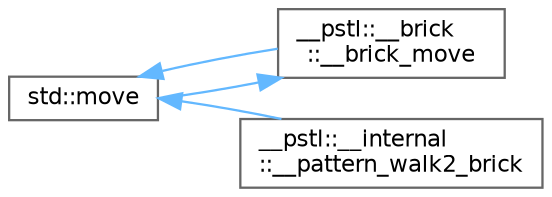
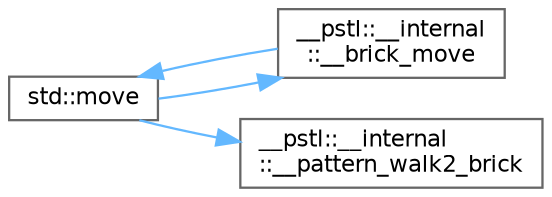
node "__pstl::__brick ::__brick_move": label "__pstl::__brick ::__brick_move" -> "__pstl::__internal ::__brick_move"
edge "__pstl::__internal ::__pattern_walk2_brick" -> "std::move": reversed
